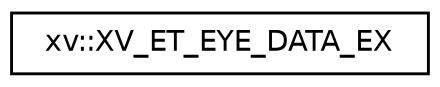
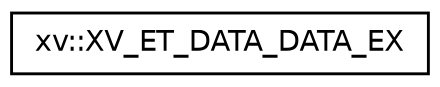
node "xv::XV_ET_EYE_DATA_EX": label "xv::XV_ET_EYE_DATA_EX" -> "xv::XV_ET_DATA_DATA_EX"
